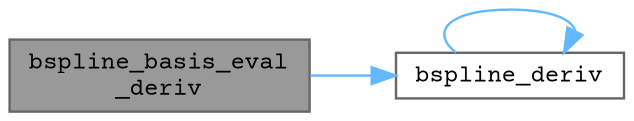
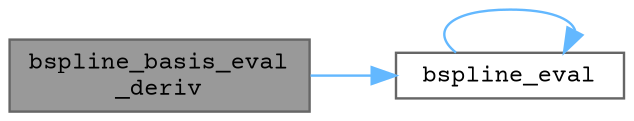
node "bspline_deriv": label "bspline_deriv" -> "bspline_eval"
